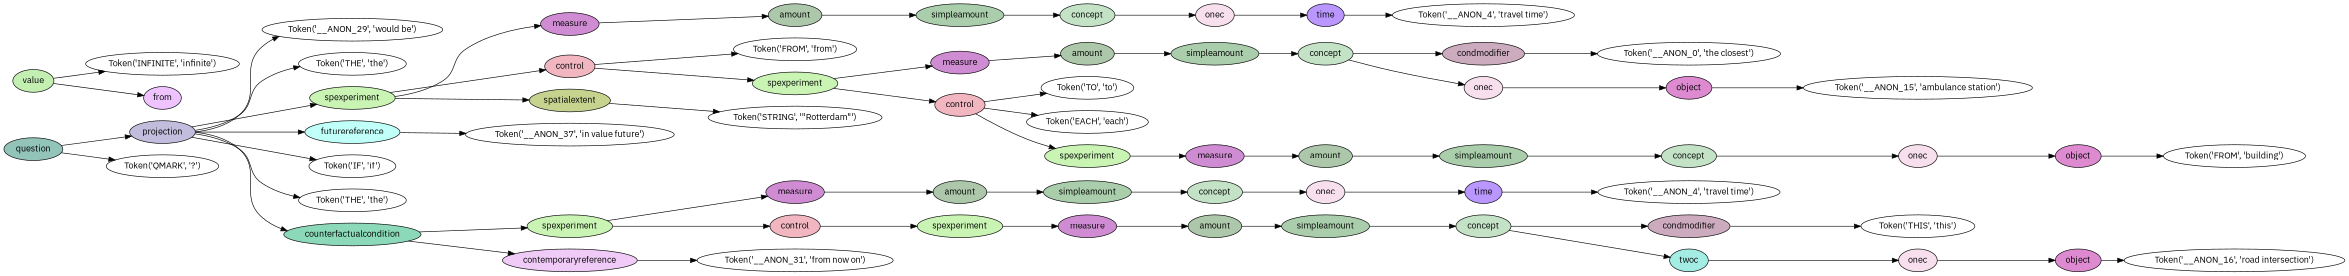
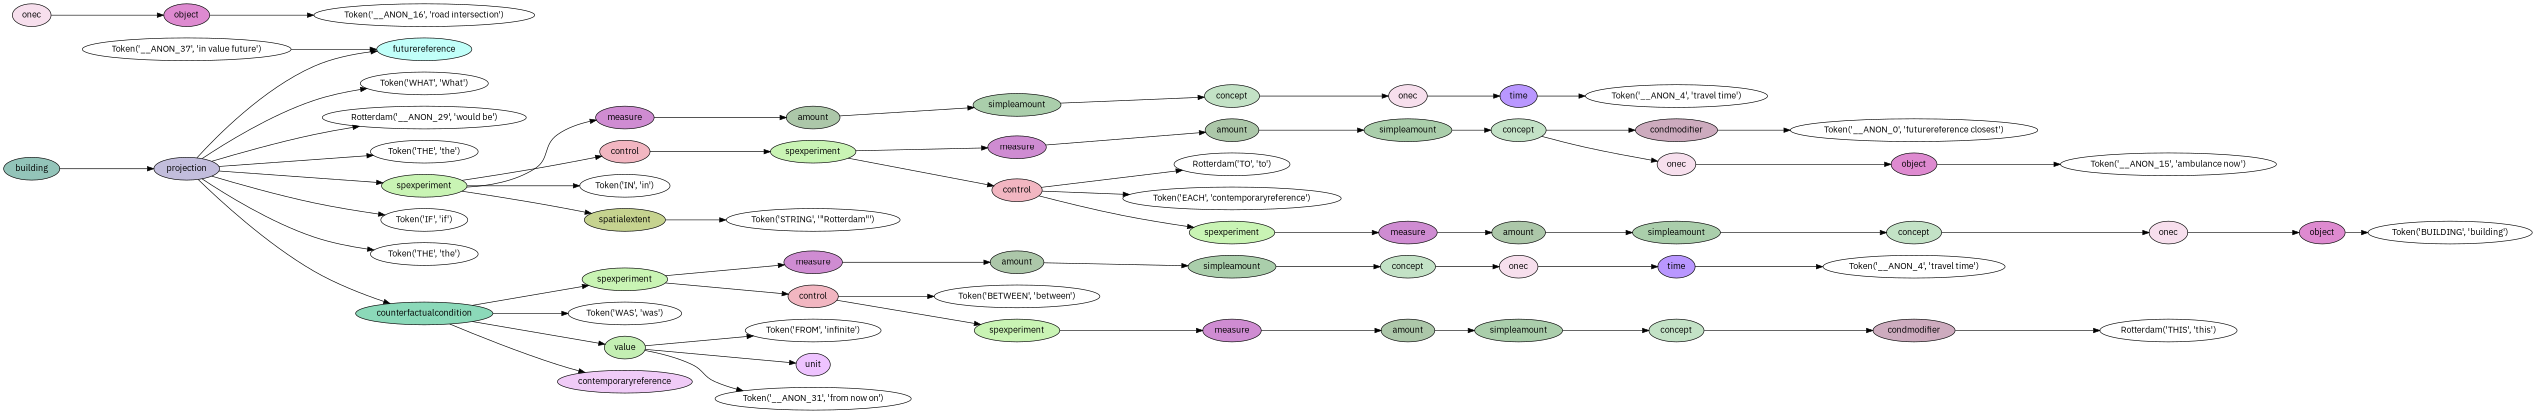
node "Token('__ANON_29', 'would be')": label "Token('__ANON_29', 'would be')" -> "Rotterdam('__ANON_29', 'would be')"
node "Token('FROM', 'from')": removed
node "Token('__ANON_0', 'the closest')": label "Token('__ANON_0', 'the closest')" -> "Token('__ANON_0', 'futurereference closest')"
node "Token('INFINITE', 'infinite')": label "Token('INFINITE', 'infinite')" -> "Token('FROM', 'infinite')"
node "Token('WHAT', 'What')": added
node "Token('TO', 'to')": label "Token('TO', 'to')" -> "Rotterdam('TO', 'to')"
node "Token('__ANON_15', 'ambulance station')": label "Token('__ANON_15', 'ambulance station')" -> "Token('__ANON_15', 'ambulance now')"
node "from": label "from" -> "unit"
node "Token('EACH', 'each')": label "Token('EACH', 'each')" -> "Token('EACH', 'contemporaryreference')"
edge "futurereference" -> "Token('__ANON_37', 'in value future')": reversed
node "question": label "question" -> "building"
node "Token('FROM', 'building')": label "Token('FROM', 'building')" -> "Token('BUILDING', 'building')"
node "Token('QMARK', '?')": removed
node "Token('IN', 'in')": added
node "Token('THIS', 'this')": label "Token('THIS', 'this')" -> "Rotterdam('THIS', 'this')"
edge "contemporaryreference" -> "Token('__ANON_31', 'from now on')": now "value" -> "Token('__ANON_31', 'from now on')"
node "twoc": removed
node "Token('BETWEEN', 'between')": added
node "Token('WAS', 'was')": added
edge "counterfactualcondition" -> "value": added
